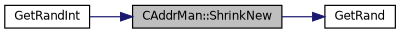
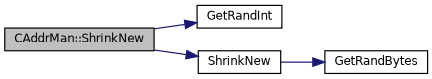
edge "GetRandInt" -> "CAddrMan::ShrinkNew": reversed
node "GetRand": label "GetRand" -> "ShrinkNew"
node "GetRandBytes": added
